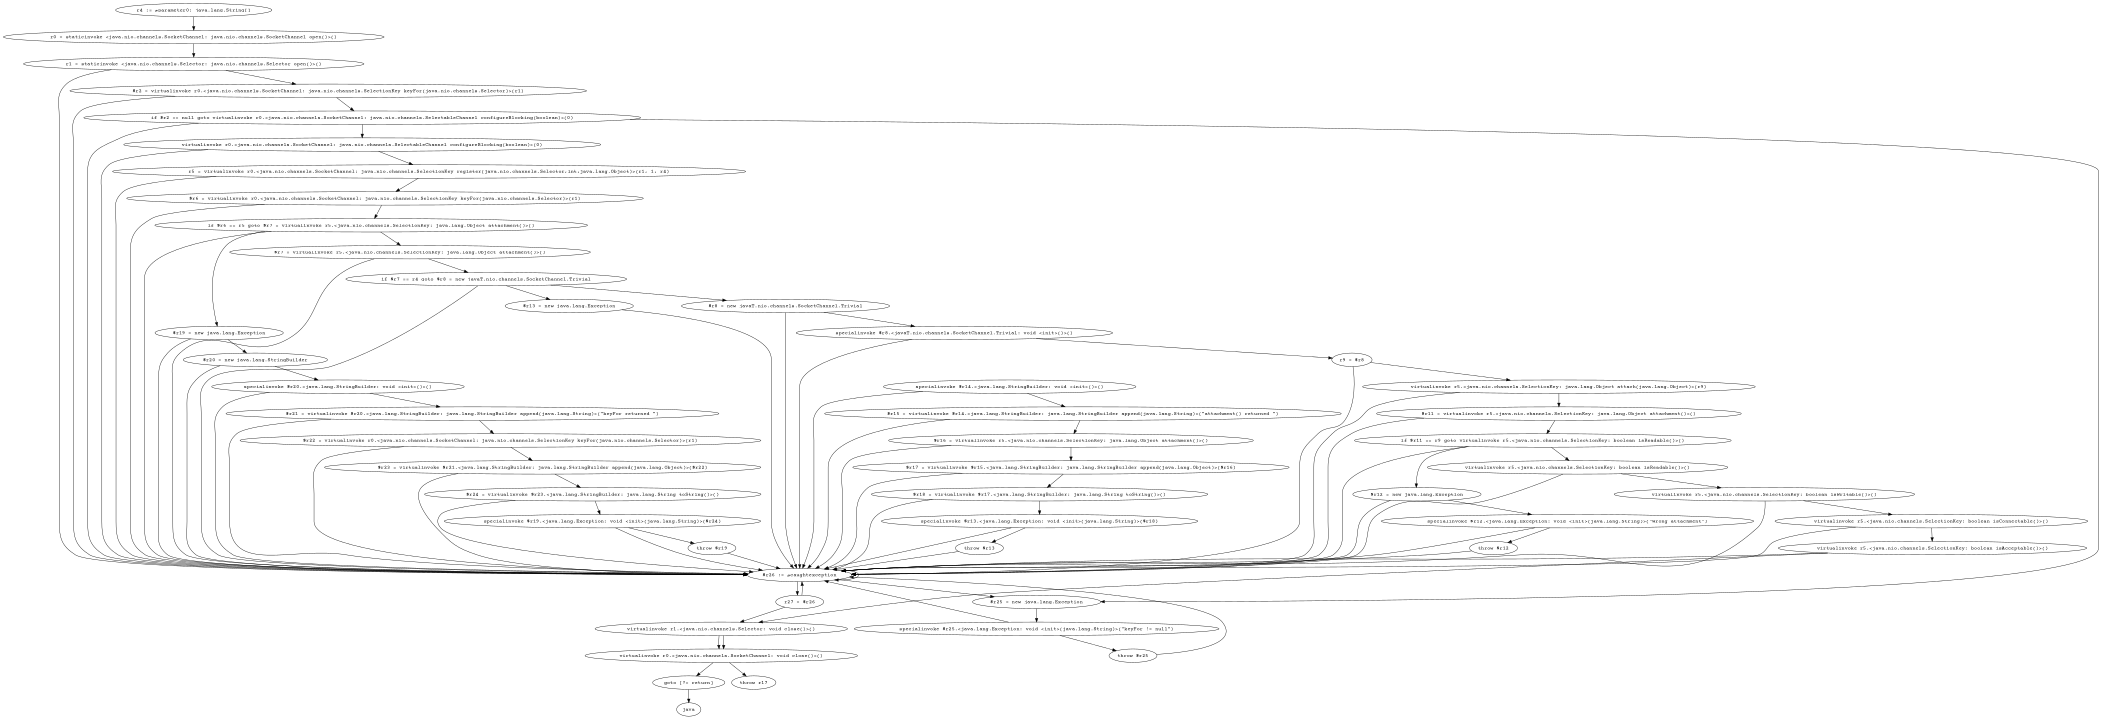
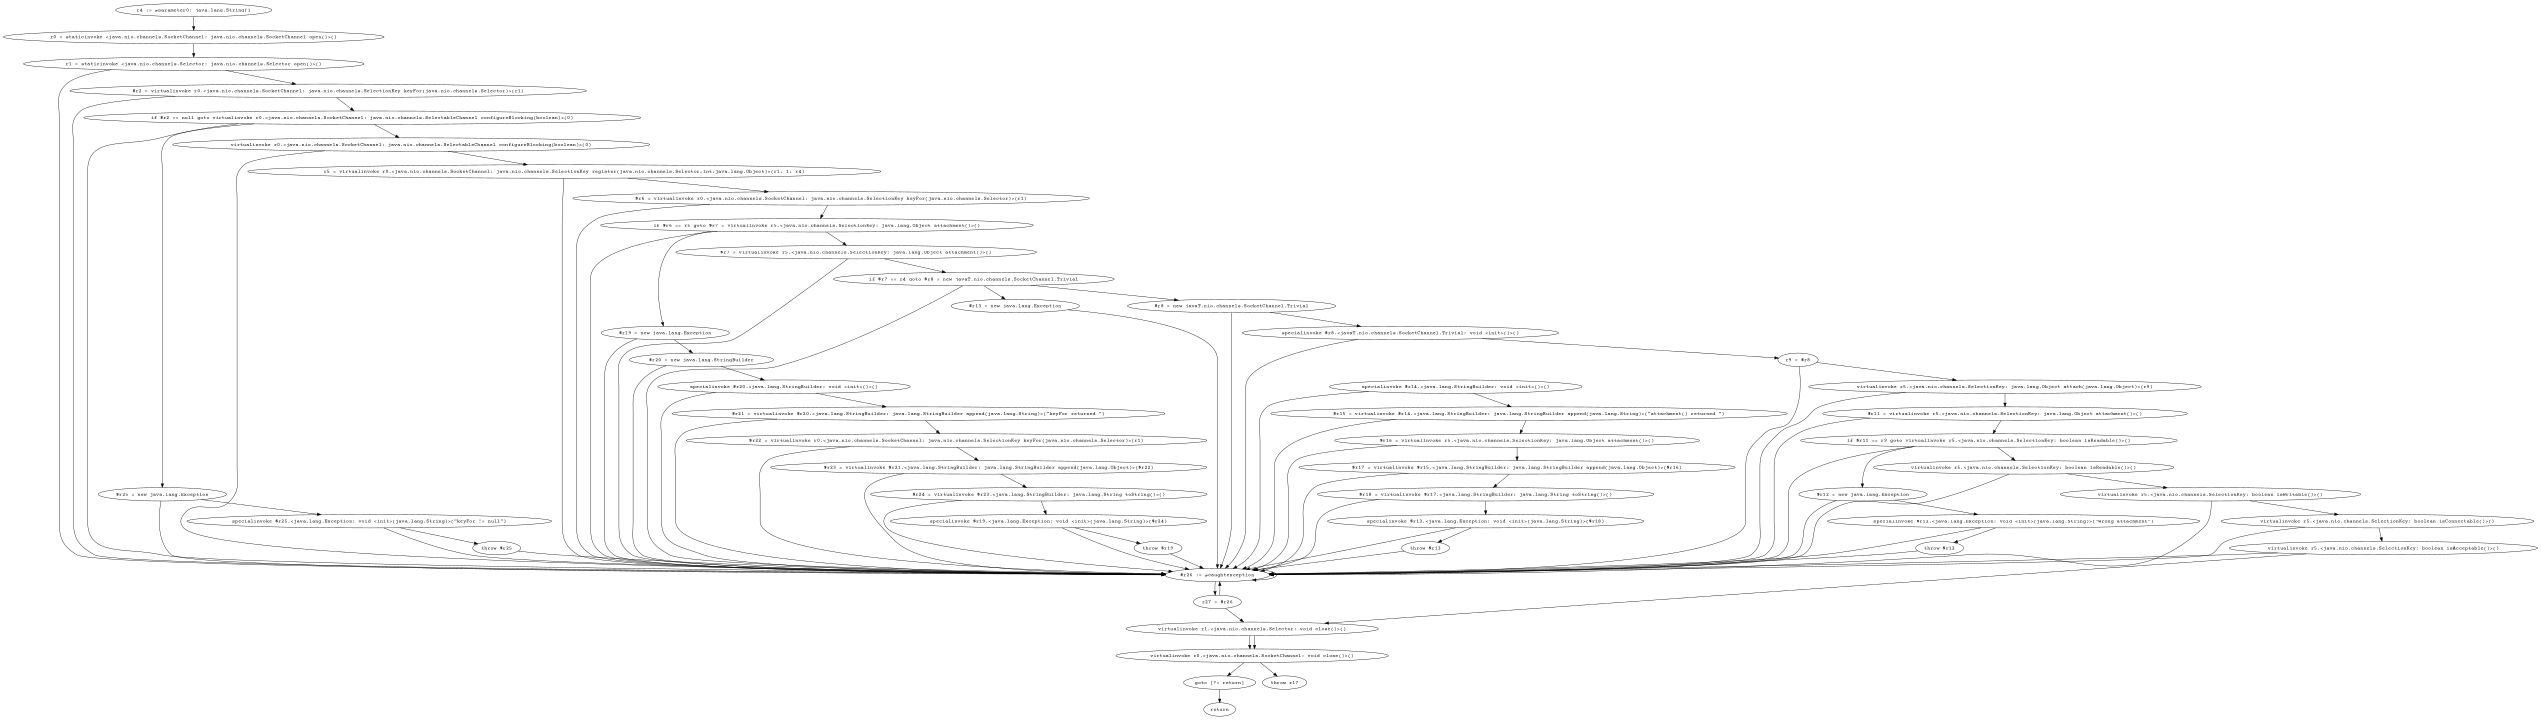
edge "$r26 := @caughtexception" -> "$r25 = new java.lang.Exception": reversed
node "java": label "java" -> "return"
